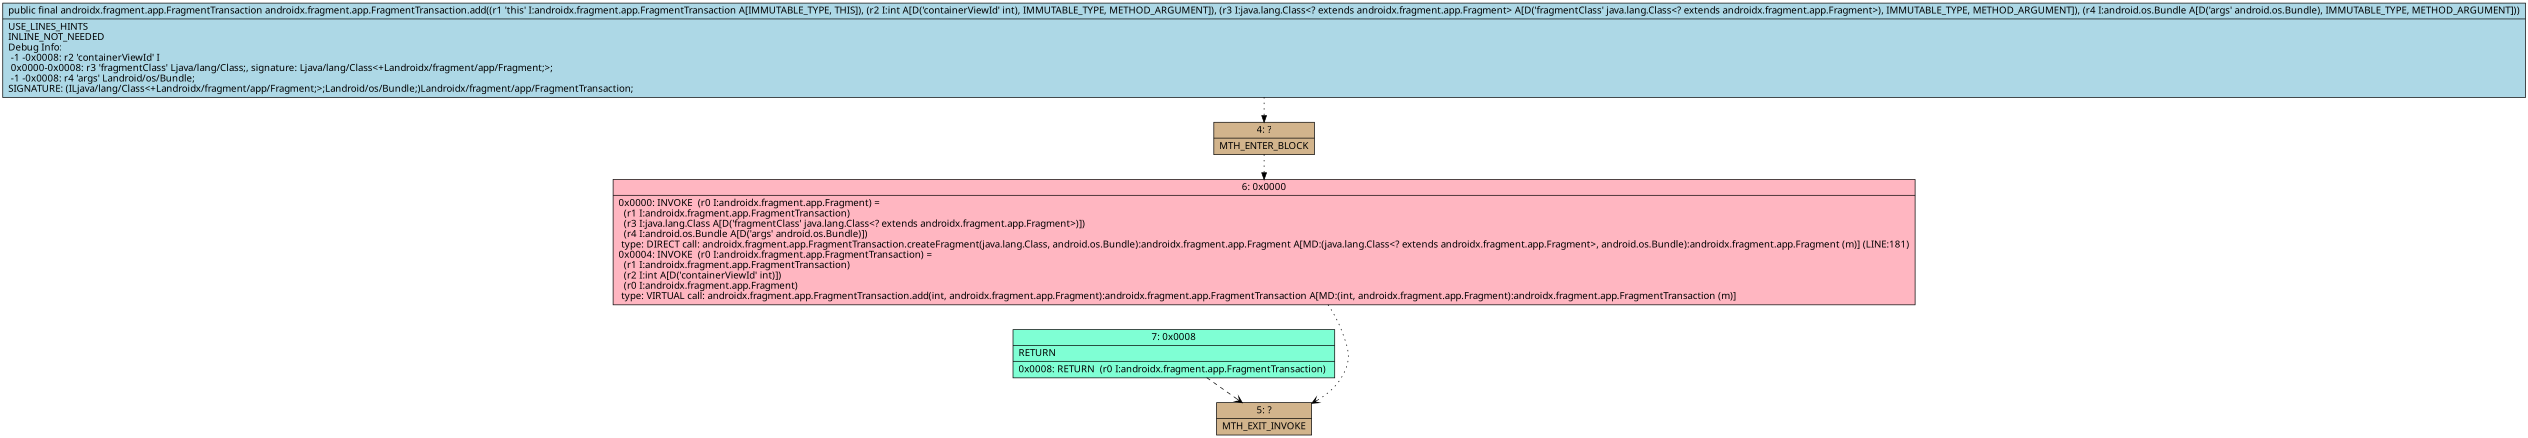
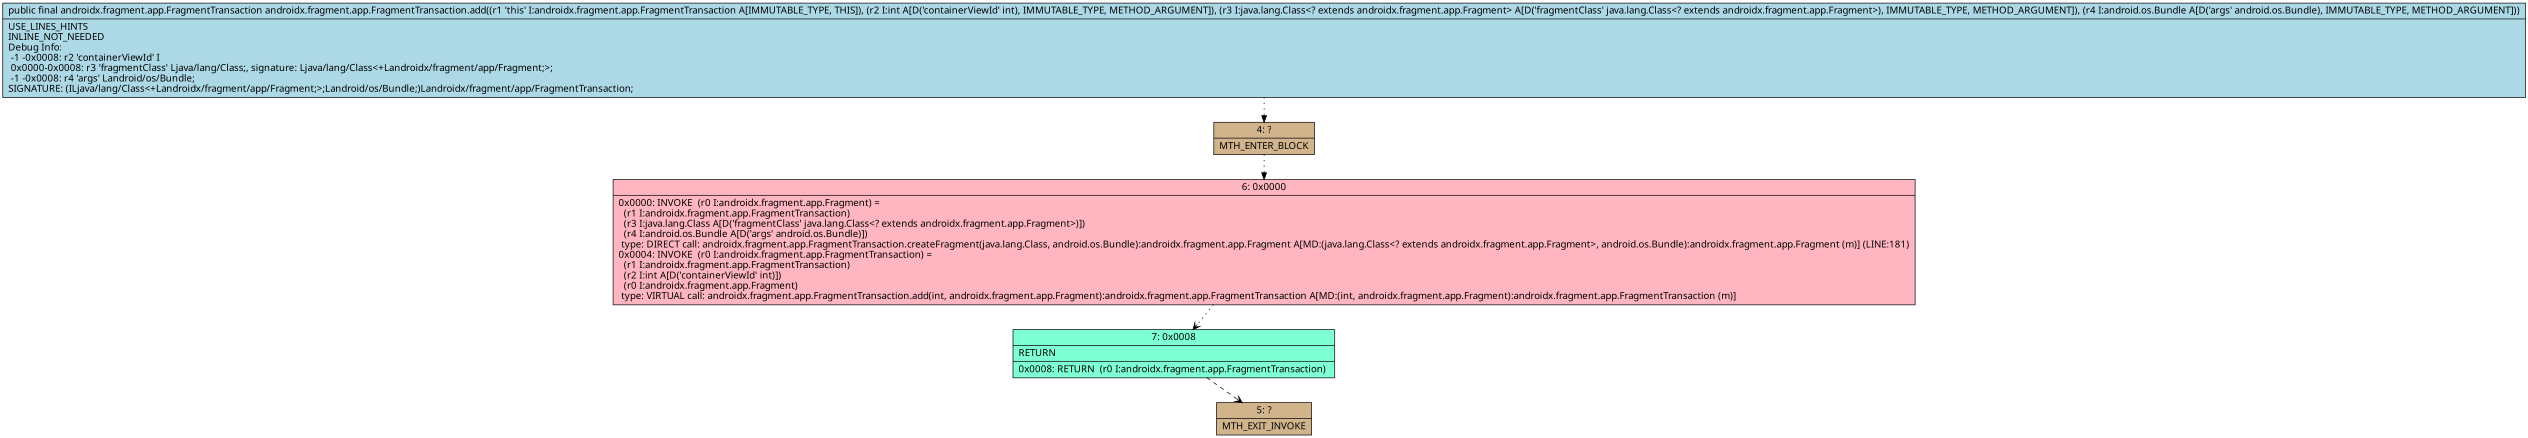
edge "6: 0x0000" -> "5: ?": now "6: 0x0000" -> "7: 0x0008"
